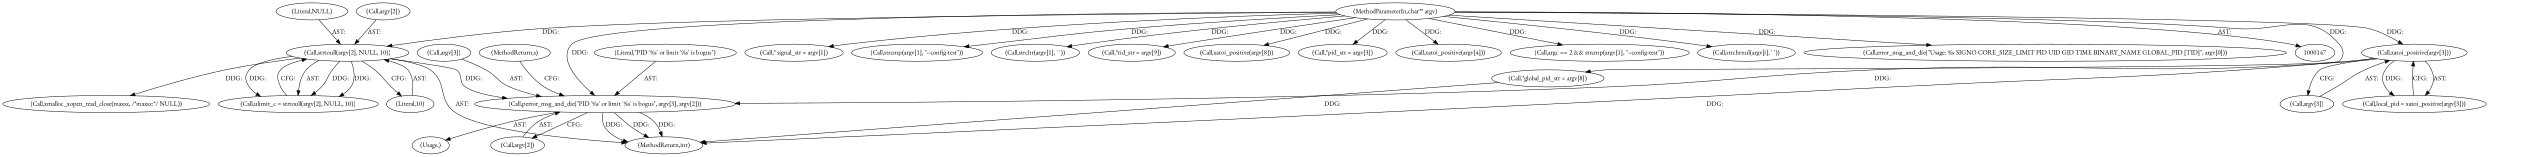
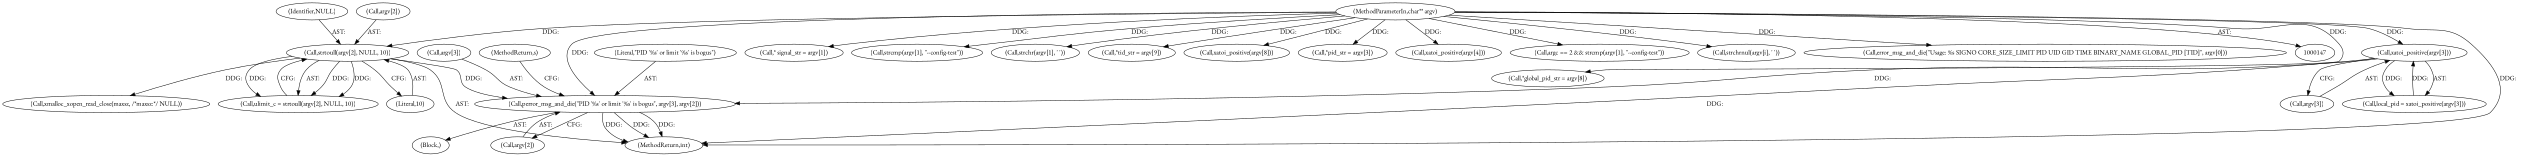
node "(Literal,NULL)": label "(Literal,NULL)" -> "(Identifier,NULL)"
edge "(Call,local_pid = xatoi_positive(argv[3]))" -> "(Call,xatoi_positive(argv[3]))": label "CFG: " -> "DDG: "
edge "(Call,*global_pid_str = argv[8])" -> "(MethodReturn,int)": now "(MethodParameterIn,char** argv)" -> "(MethodReturn,int)"
node "(Usage,)": label "(Usage,)" -> "(Block,)"
